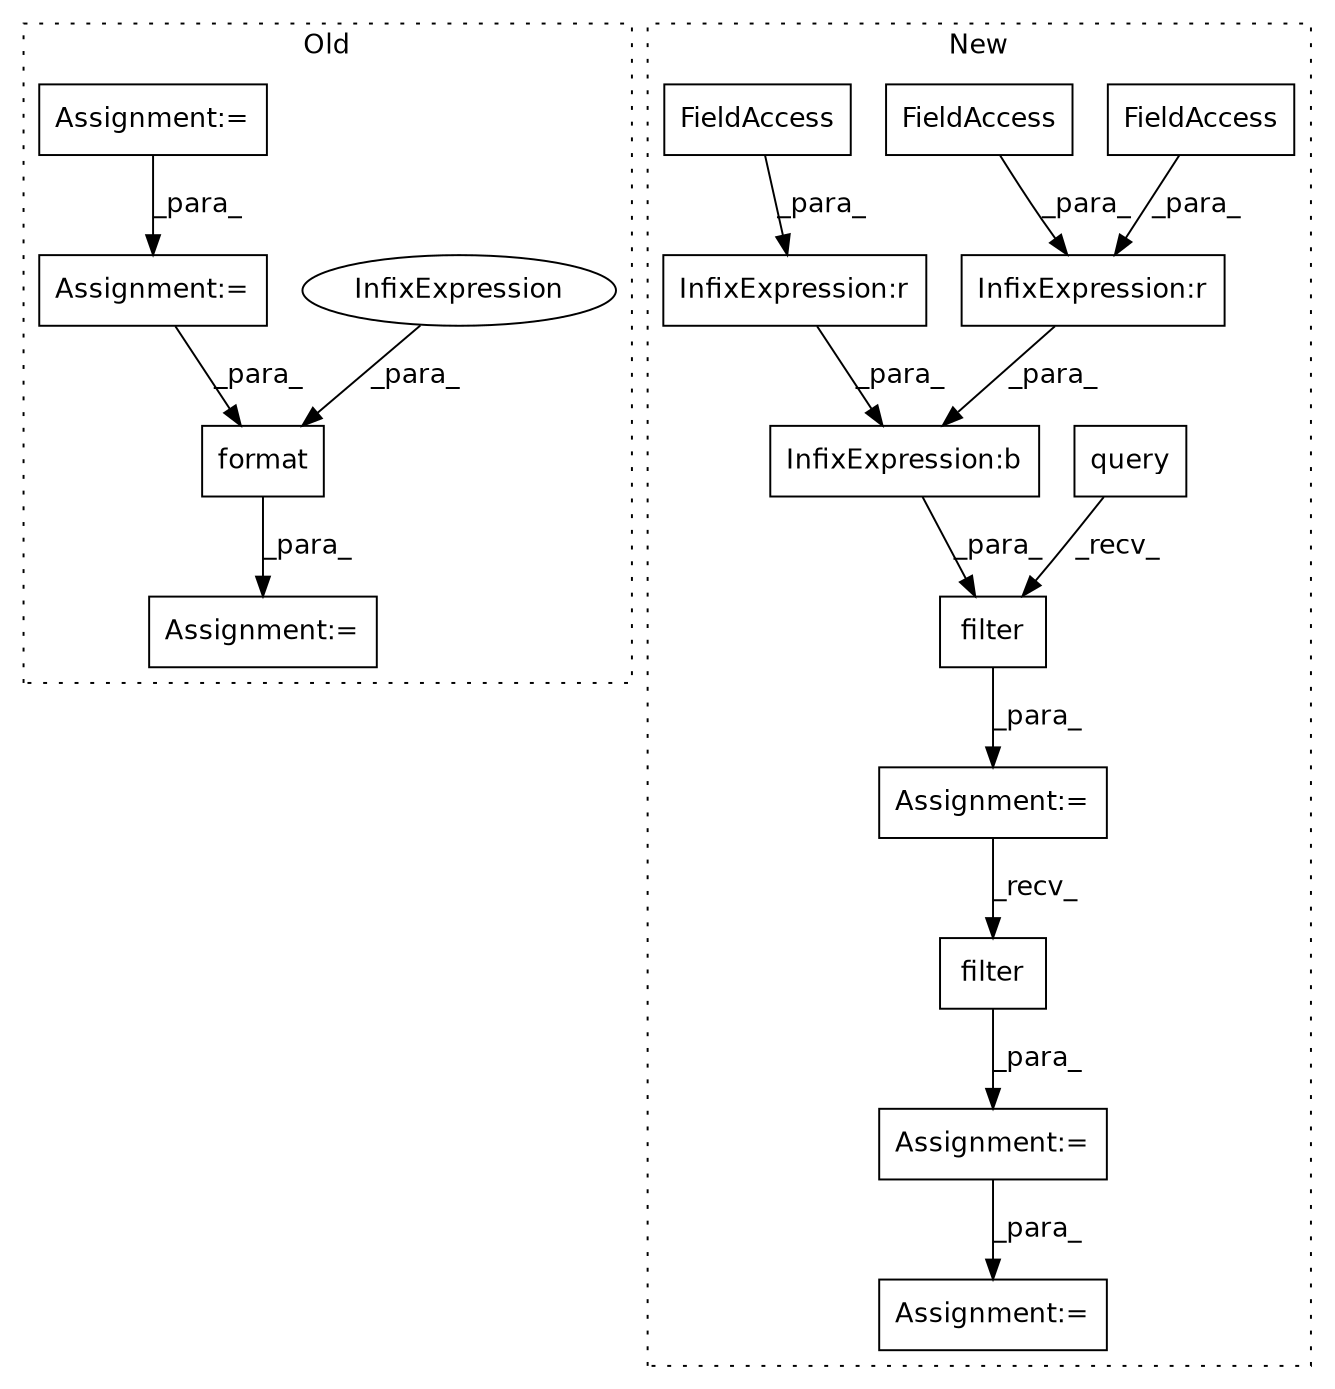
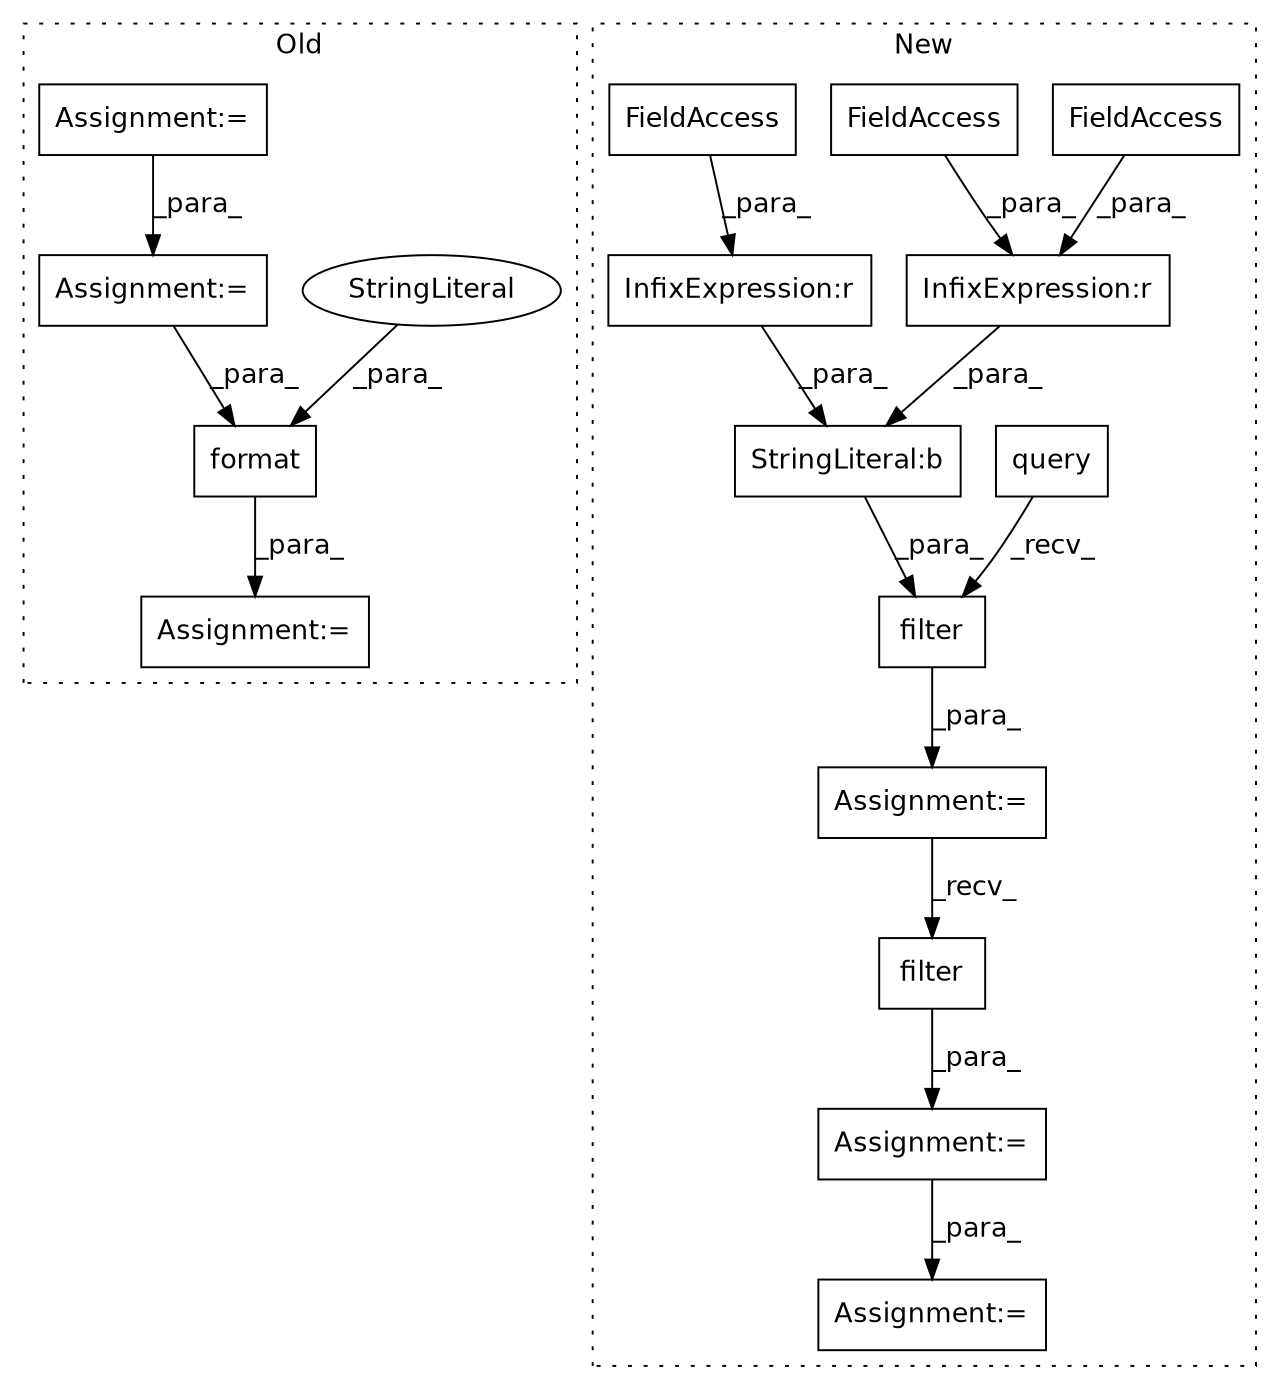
node "InfixExpression": label "InfixExpression" -> "StringLiteral"
node "InfixExpression:b": label "InfixExpression:b" -> "StringLiteral:b"
